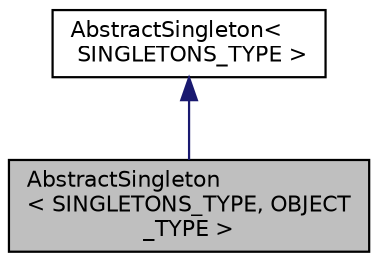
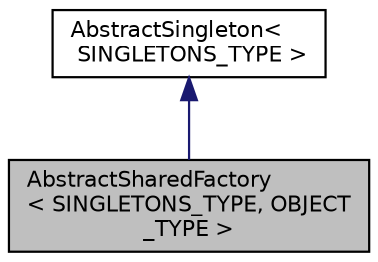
node "AbstractSingleton < SINGLETONS_TYPE, OBJECT _TYPE >": label "AbstractSingleton < SINGLETONS_TYPE, OBJECT _TYPE >" -> "AbstractSharedFactory < SINGLETONS_TYPE, OBJECT _TYPE >"
